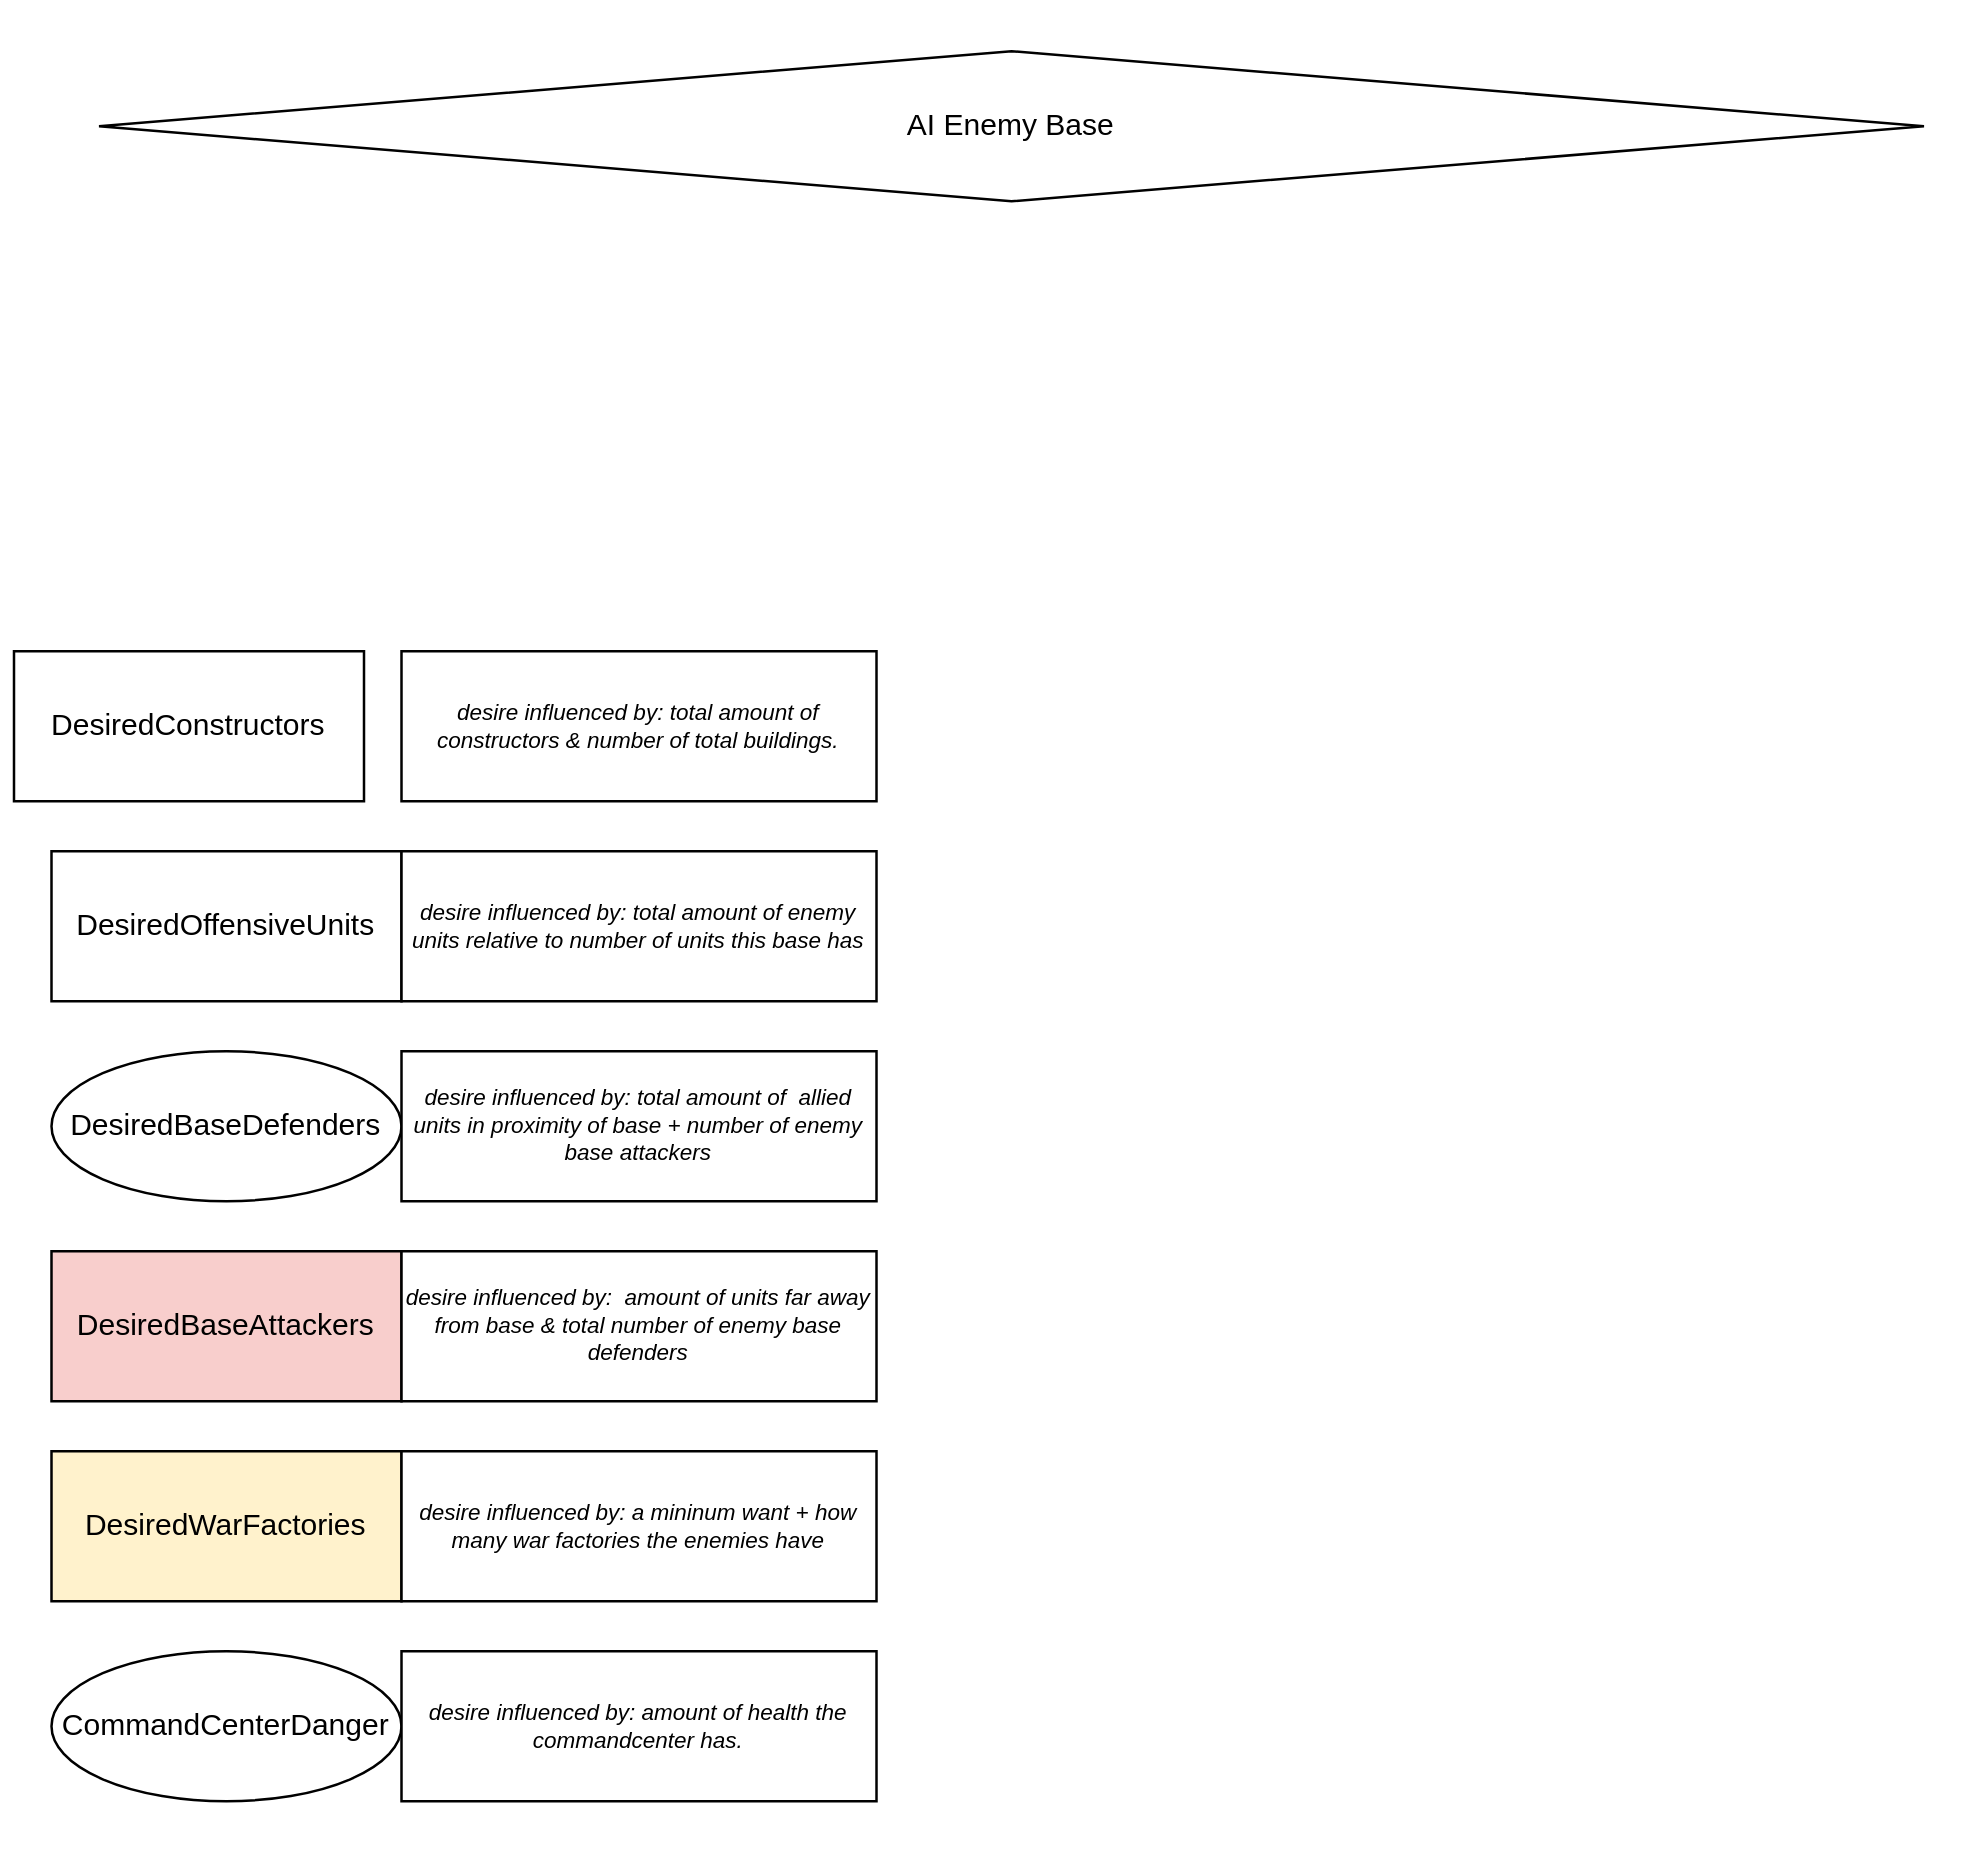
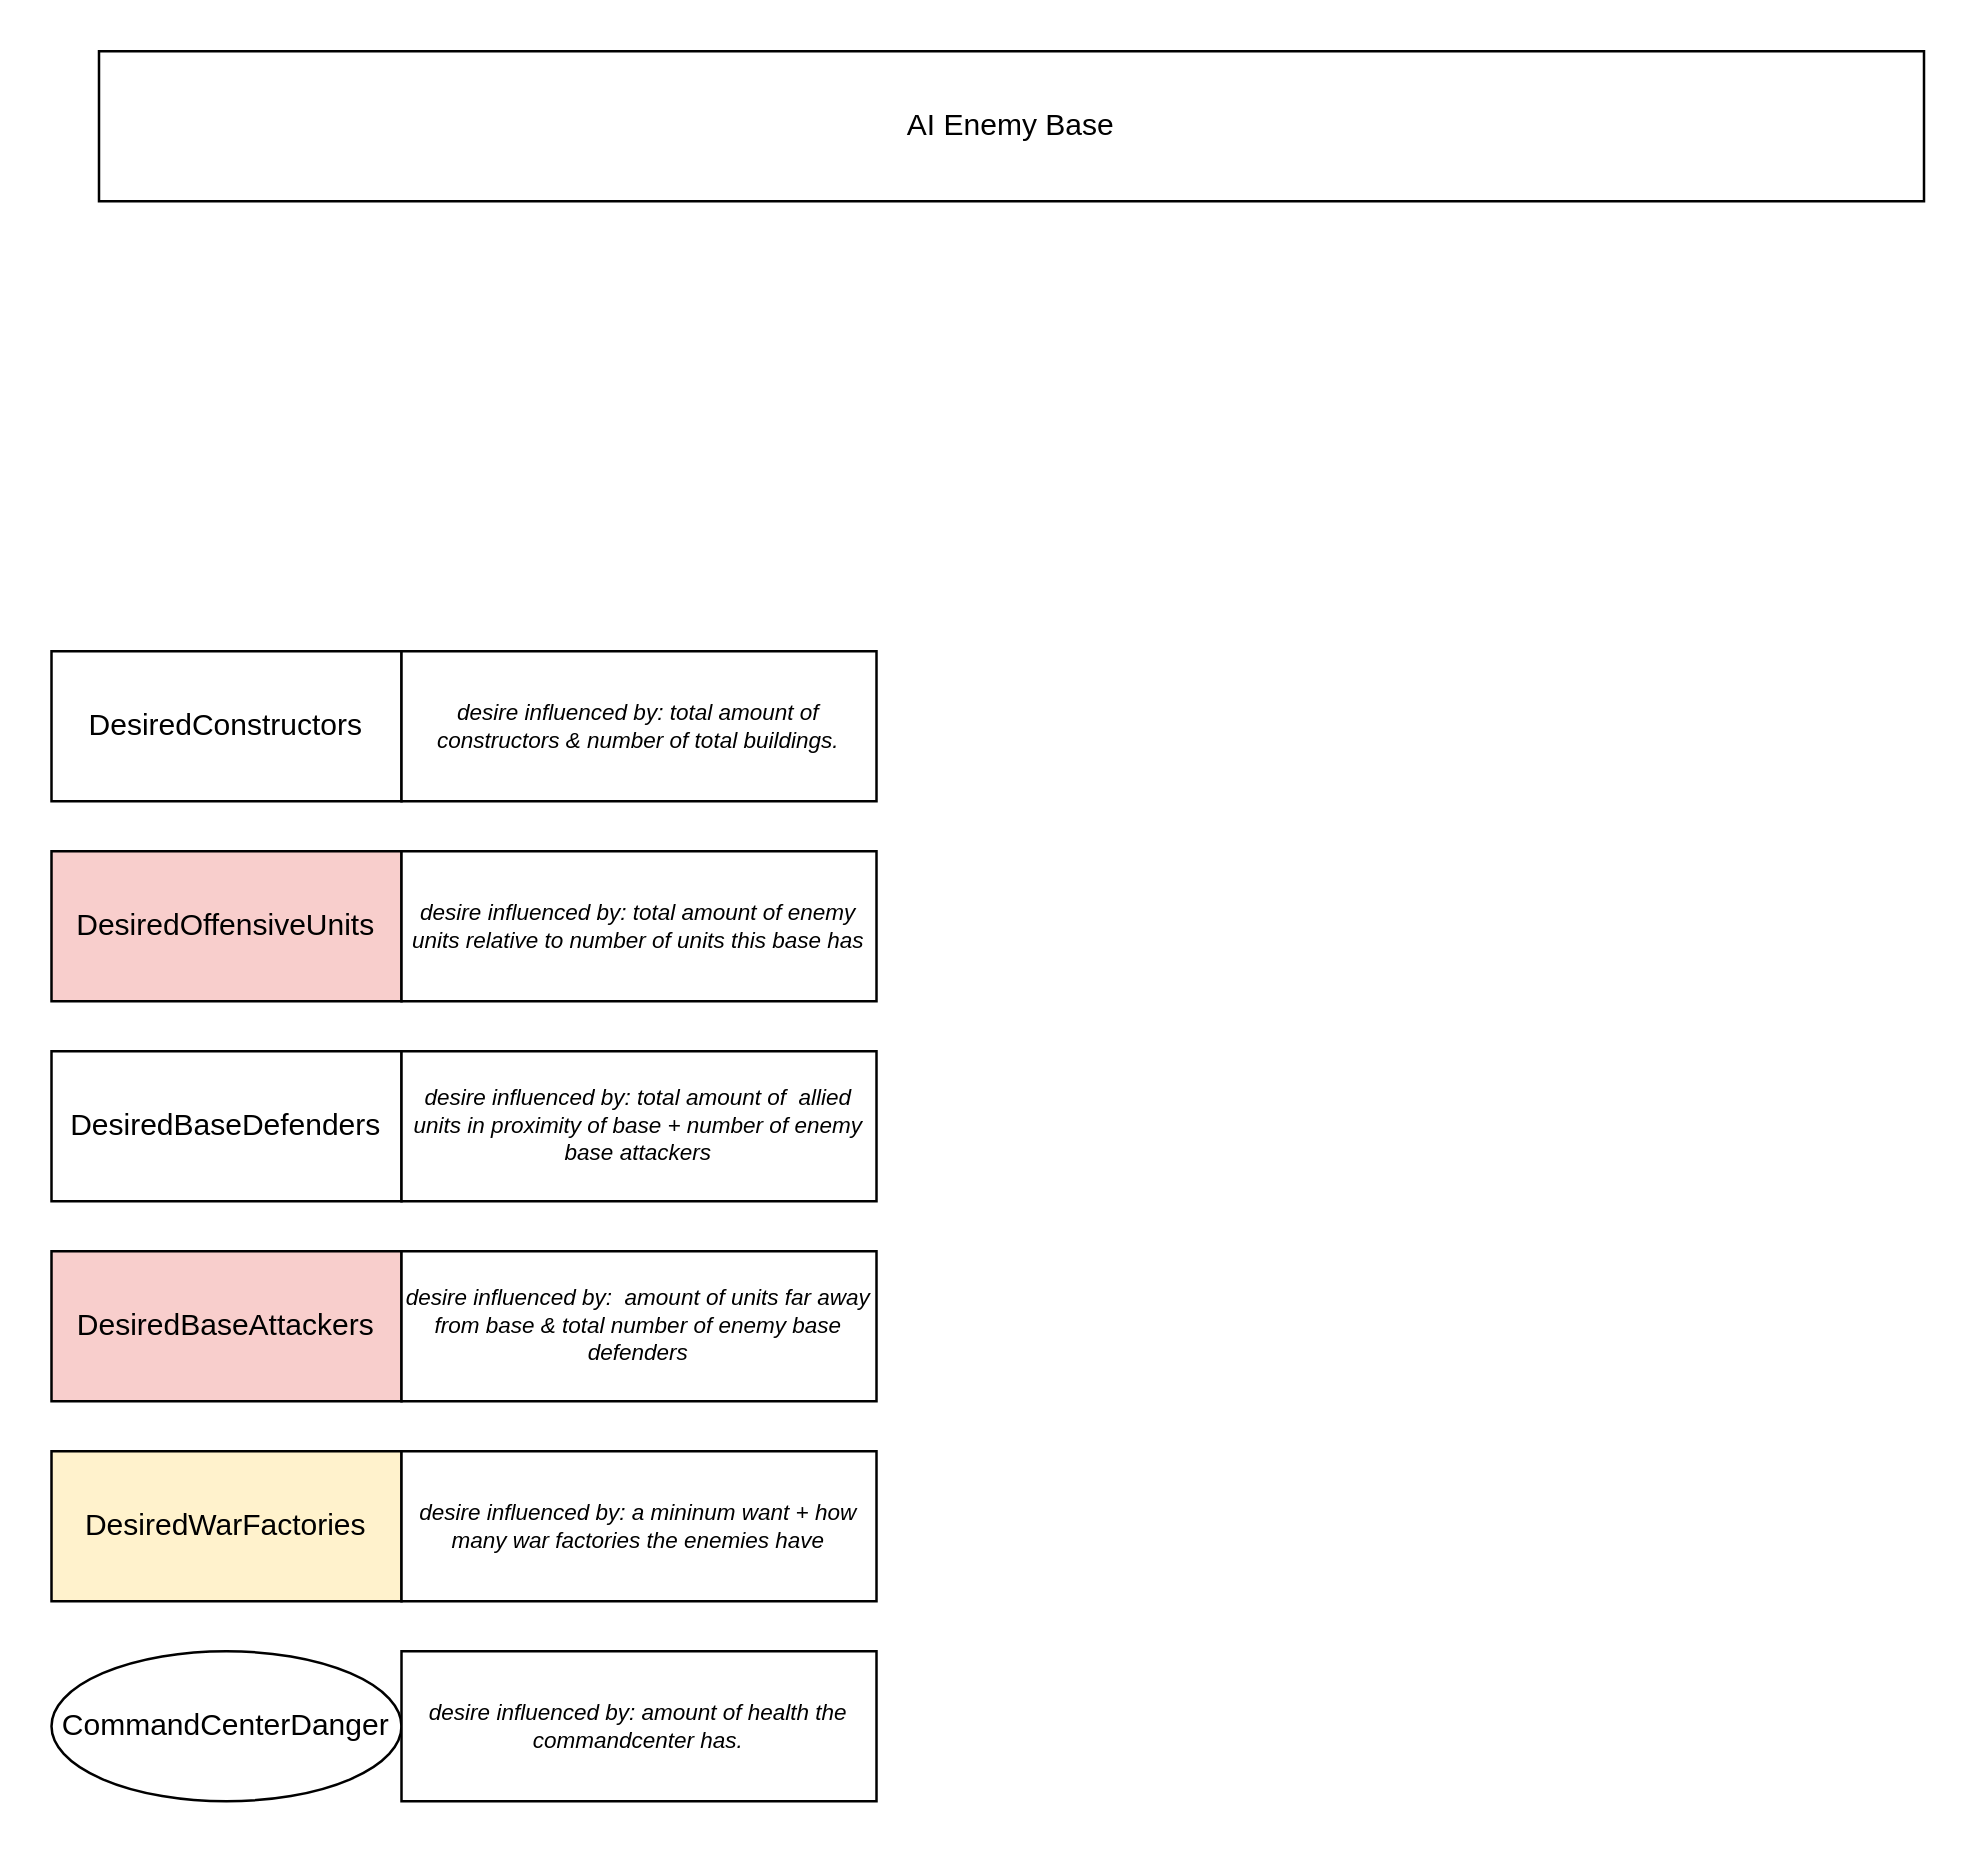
node "AI Enemy Base": shape diamond -> rectangle
node "DesiredConstructors": moved (189, 726) -> (226, 726)
node "DesiredOffensiveUnits": fillcolor #ffffff -> #f8cecc
node "DesiredBaseDefenders": shape ellipse -> rectangle
